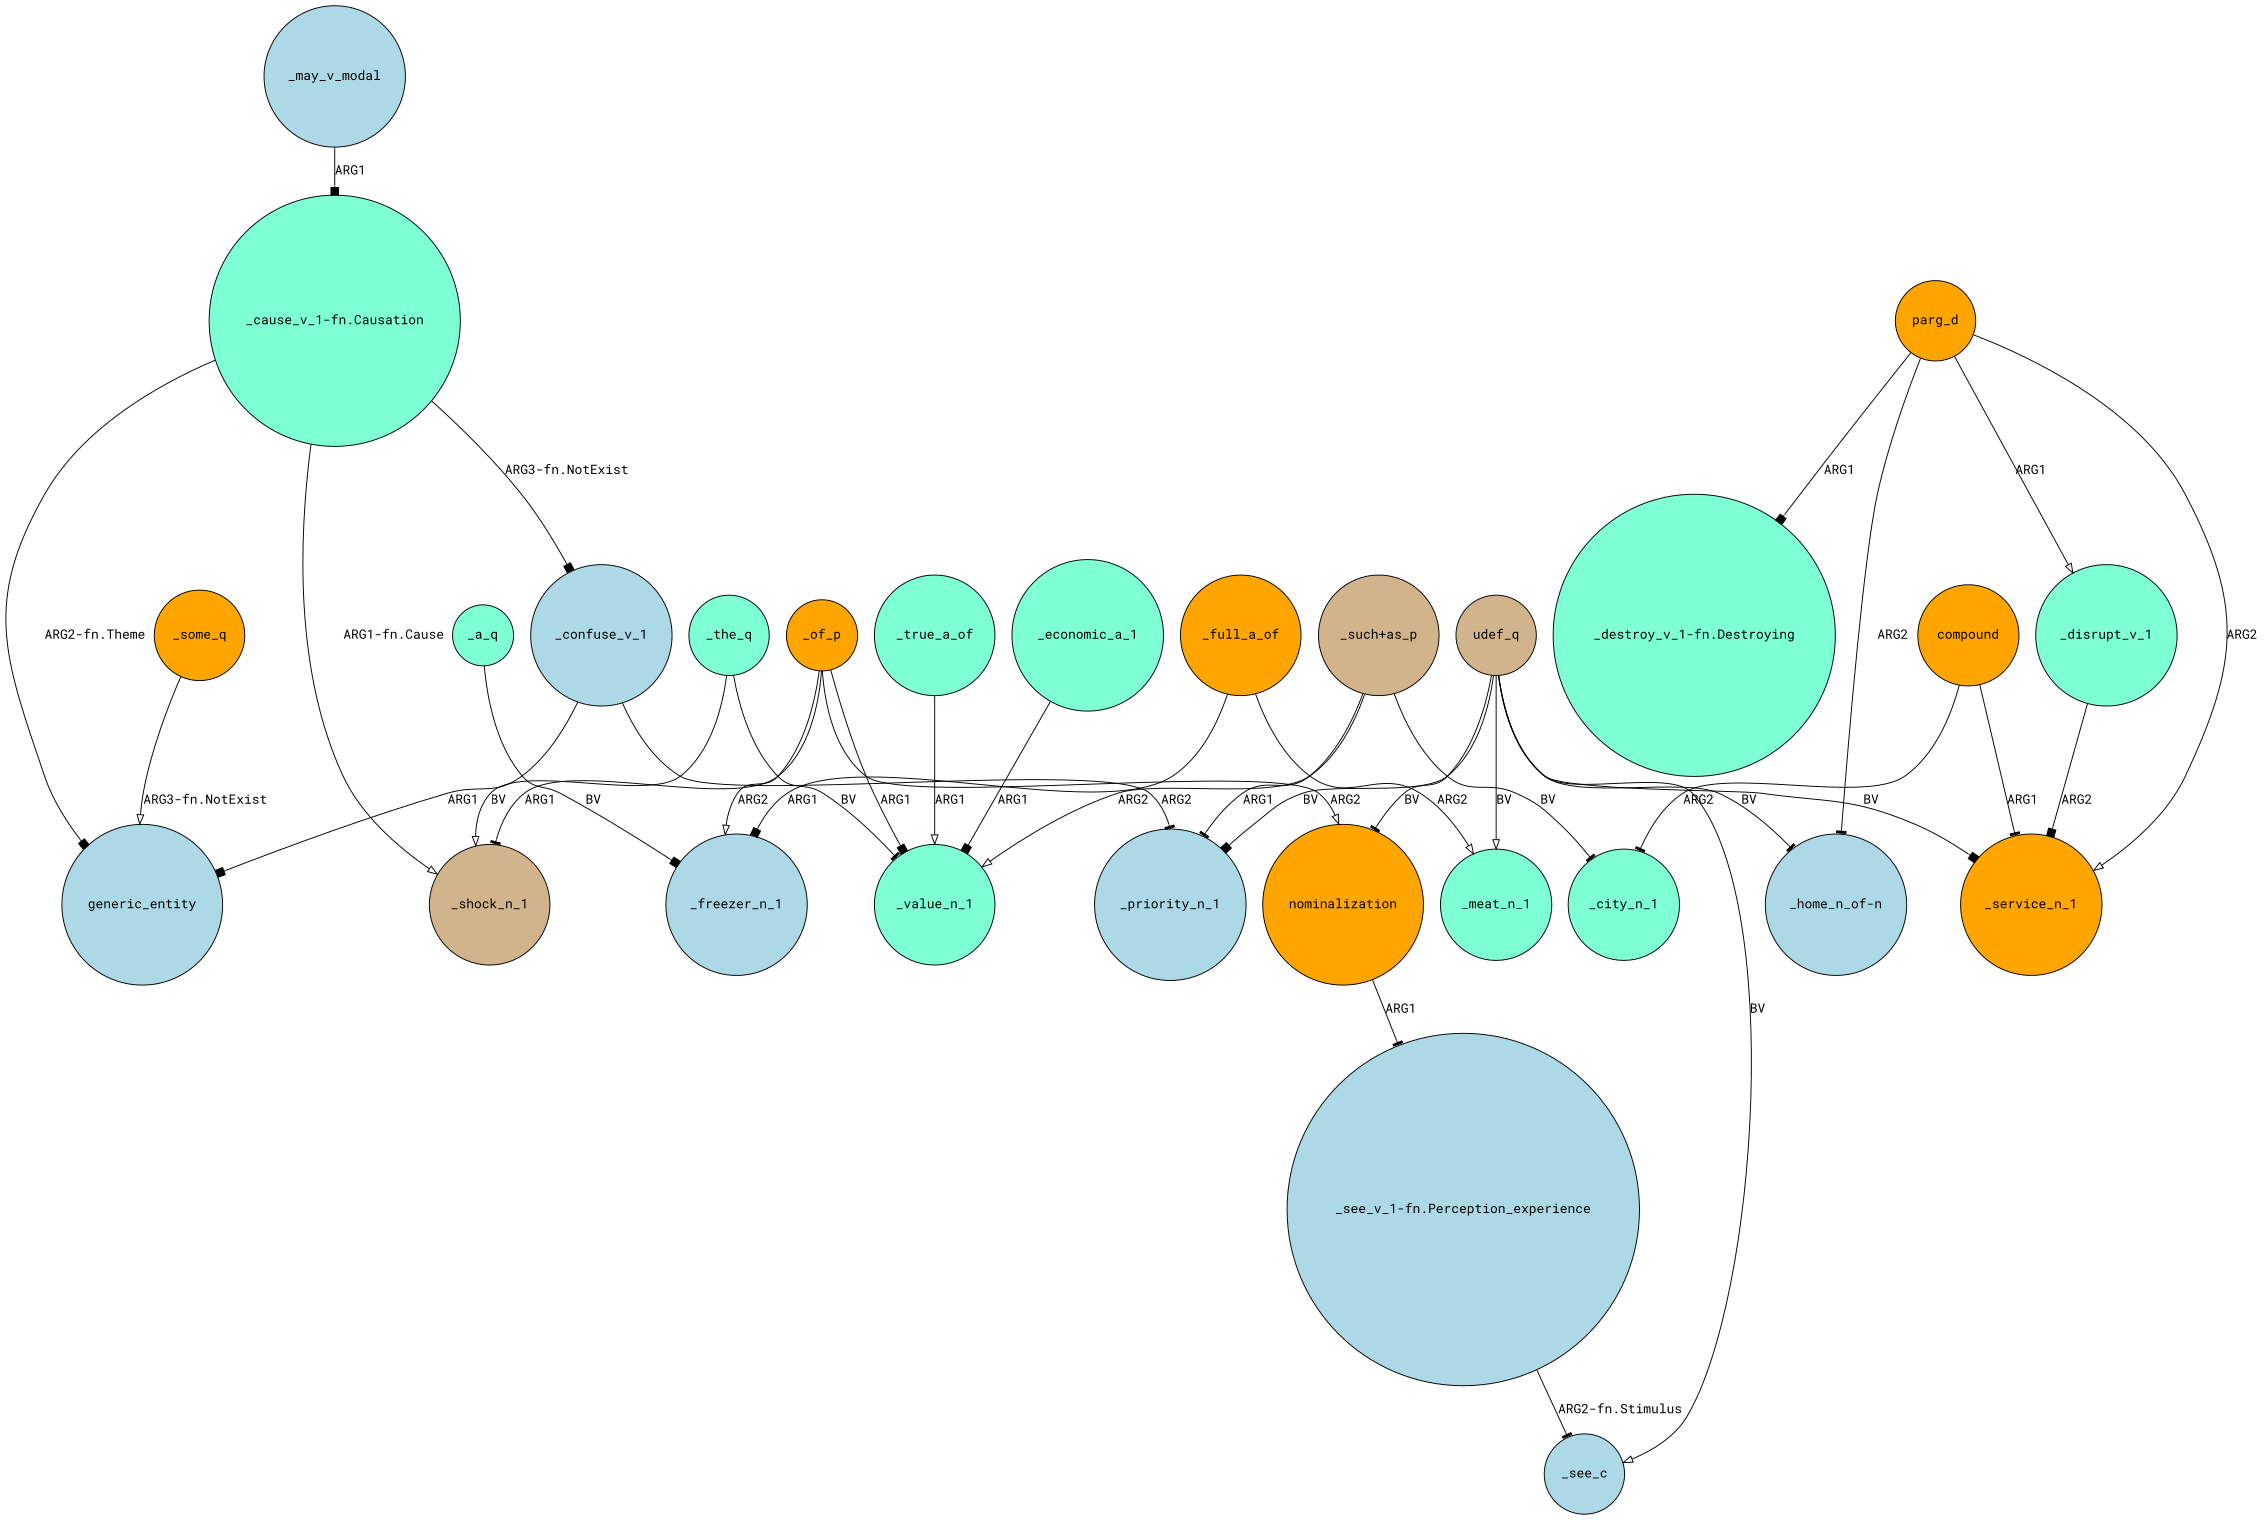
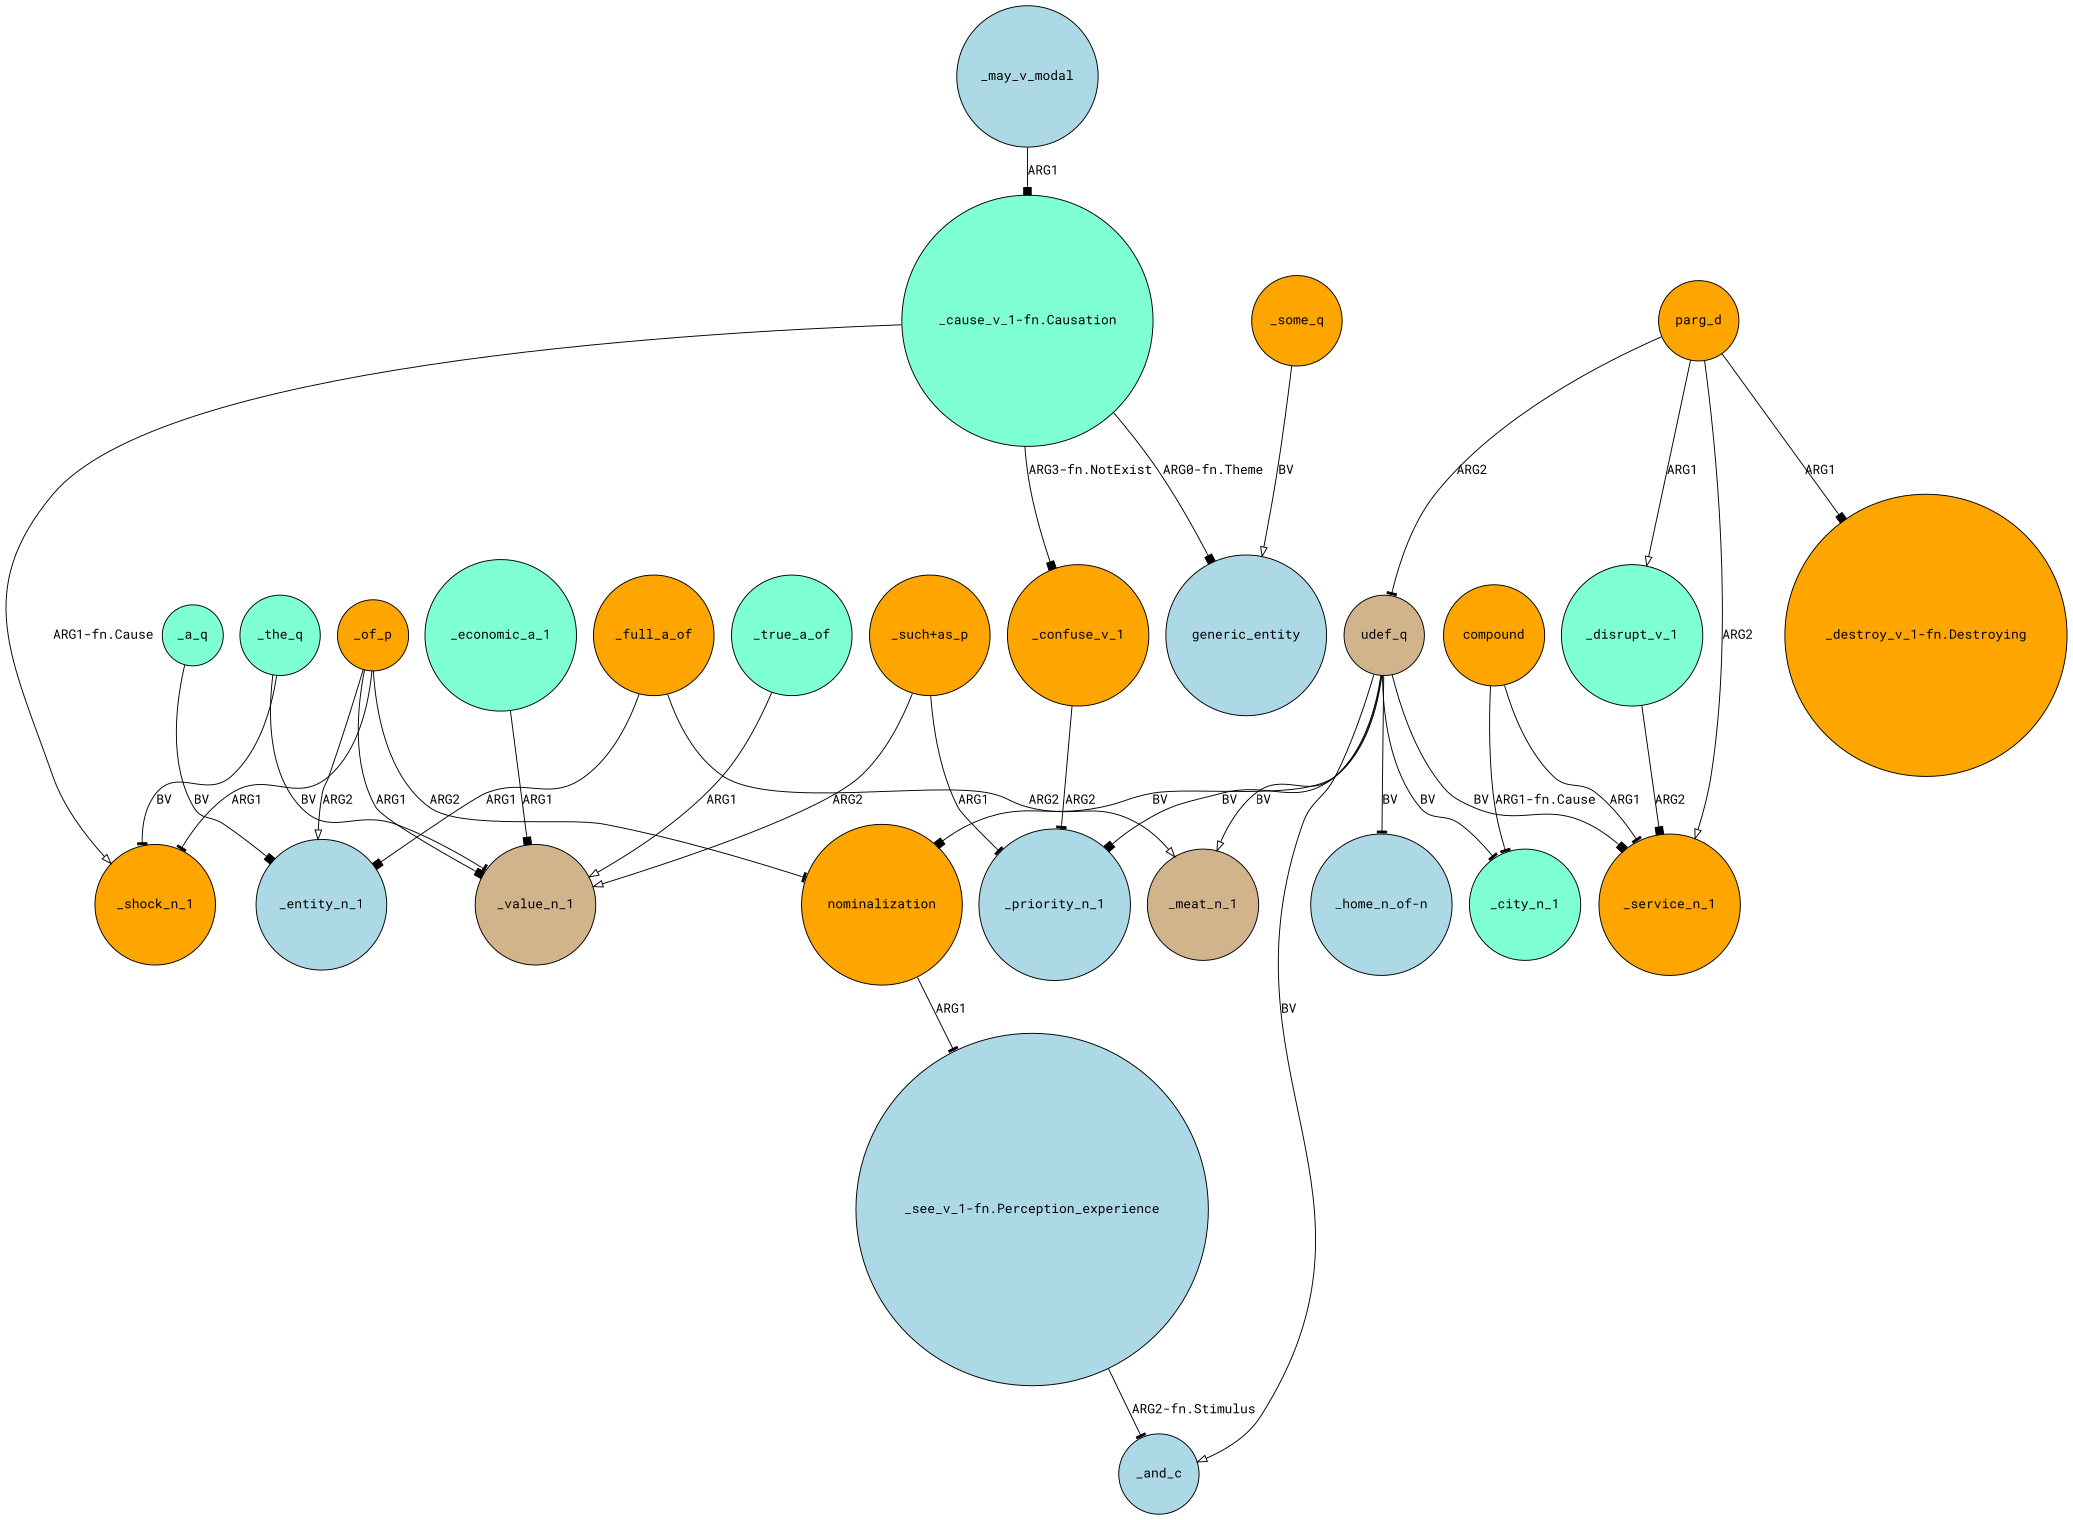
edge "parg_d" -> "_home_n_of-n": now "parg_d" -> "udef_q"
edge "_cause_v_1-fn.Causation" -> "generic_entity": label "ARG2-fn.Theme" -> "ARG0-fn.Theme"
node "_confuse_v_1": fillcolor lightblue -> orange
node "_such+as_p": fillcolor tan -> orange
node "_destroy_v_1-fn.Destroying": fillcolor aquamarine -> orange
edge "udef_q" -> "nominalization": arrowhead tee -> box
edge "_the_q" -> "_shock_n_1": arrowhead onormal -> tee
edge "_of_p" -> "nominalization": arrowhead onormal -> tee
edge "_such+as_p" -> "_city_n_1": now "udef_q" -> "_city_n_1"
edge "_some_q" -> "generic_entity": label "ARG3-fn.NotExist" -> "BV"
edge "compound" -> "_city_n_1": label "ARG2" -> "ARG1-fn.Cause"
edge "_confuse_v_1" -> "generic_entity": removed, label "ARG1"
node "_shock_n_1": fillcolor tan -> orange
node "_freezer_n_1": label "_freezer_n_1" -> "_entity_n_1"
node "_value_n_1": fillcolor aquamarine -> tan
node "_meat_n_1": fillcolor aquamarine -> tan
node "_see_c": label "_see_c" -> "_and_c"
